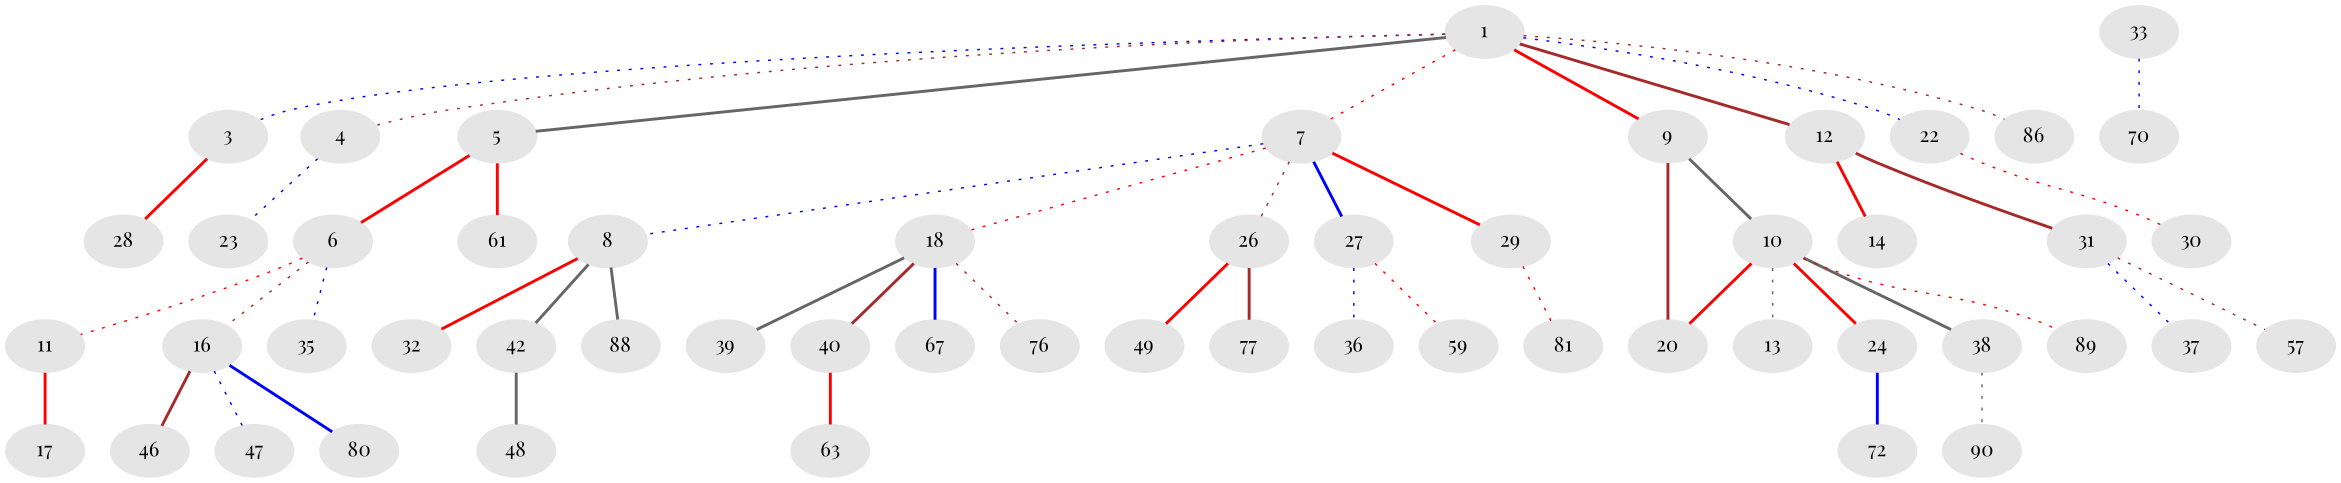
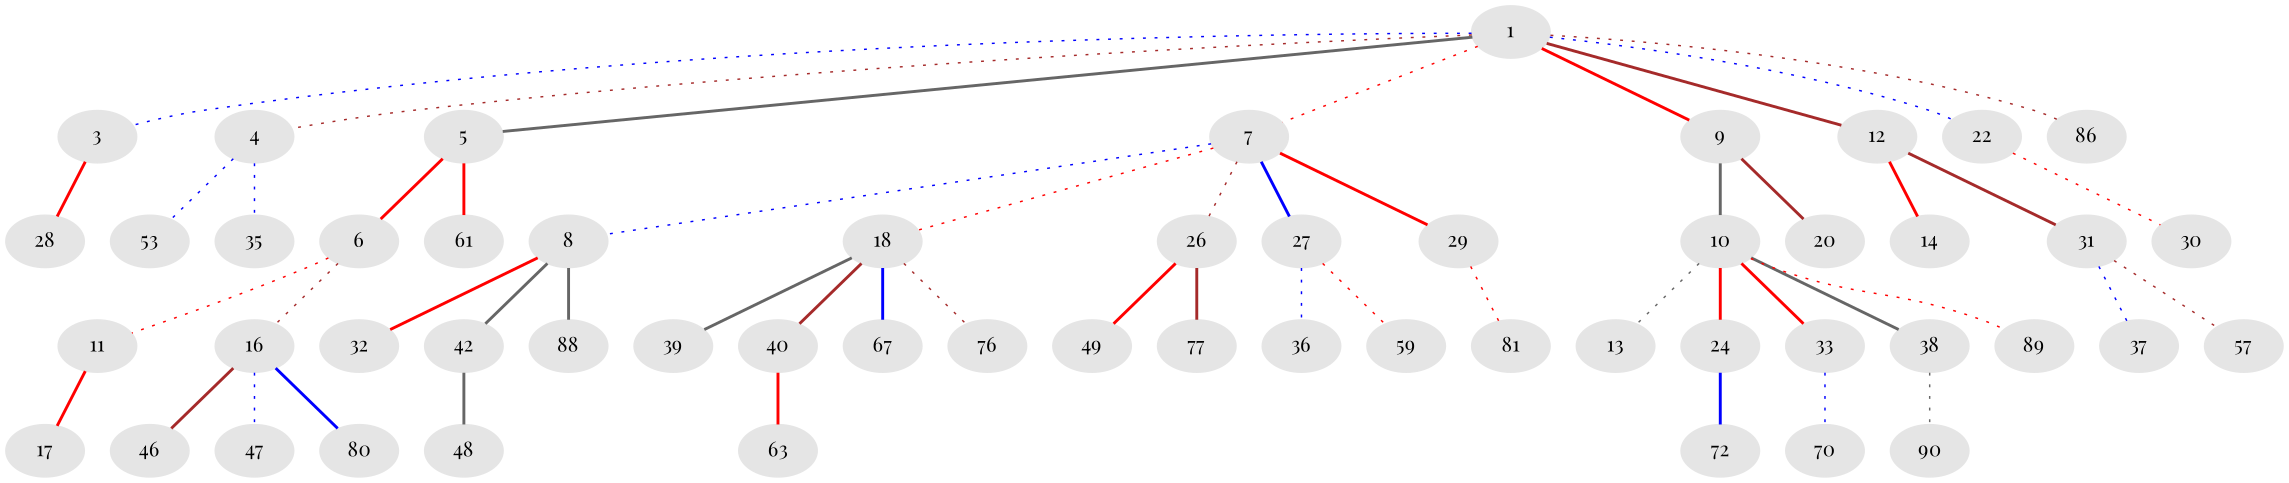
node "23": label "23" -> "53"
edge "6" -- "35": now "4" -- "35"
edge "10" -- "20": now "10" -- "33"
